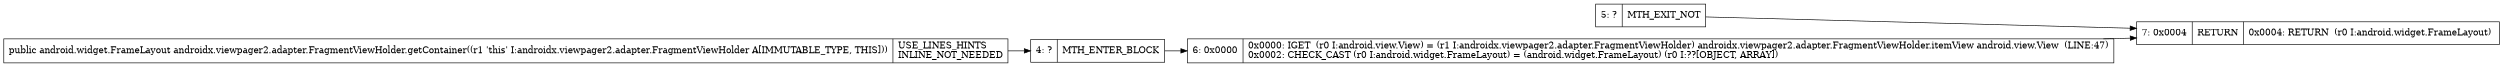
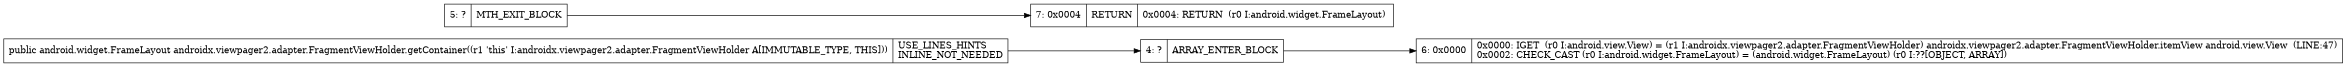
node "5: ?": text "MTH_EXIT_NOT" -> "MTH_EXIT_BLOCK"
edge "6: 0x0000" -> "7: 0x0004": removed
node "4: ?": text "MTH_ENTER_BLOCK" -> "ARRAY_ENTER_BLOCK"
